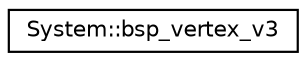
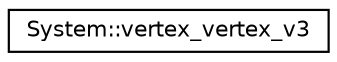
node "System::bsp_vertex_v3": label "System::bsp_vertex_v3" -> "System::vertex_vertex_v3"
